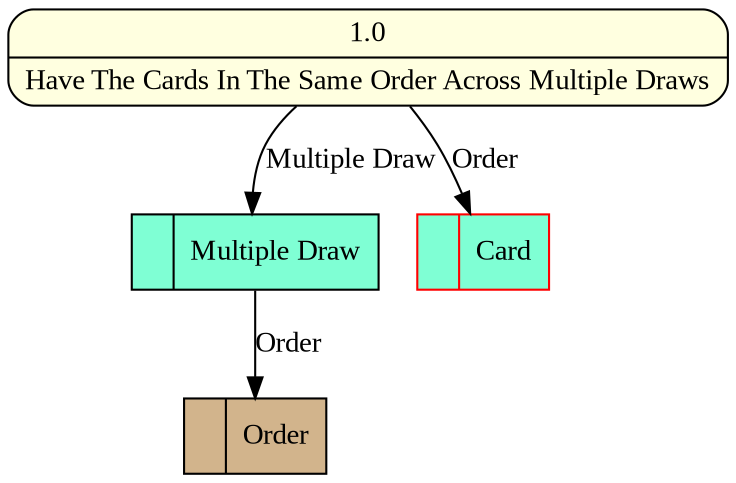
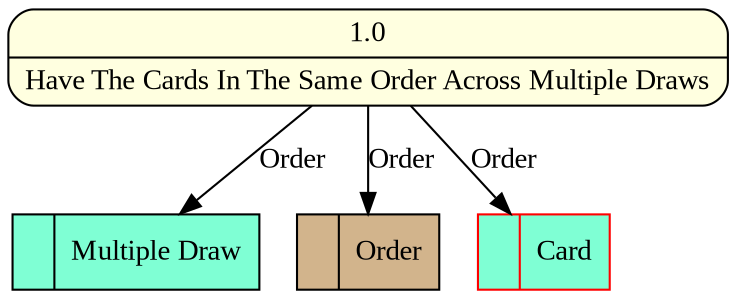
edge "1.0" -> "Multiple Draw": label "Multiple Draw" -> "Order"
edge "Multiple Draw" -> "Order": now "1.0" -> "Order"
